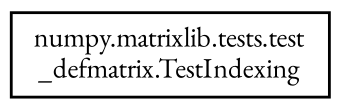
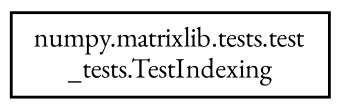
node "numpy.matrixlib.tests.test _defmatrix.TestIndexing": label "numpy.matrixlib.tests.test _defmatrix.TestIndexing" -> "numpy.matrixlib.tests.test _tests.TestIndexing"
